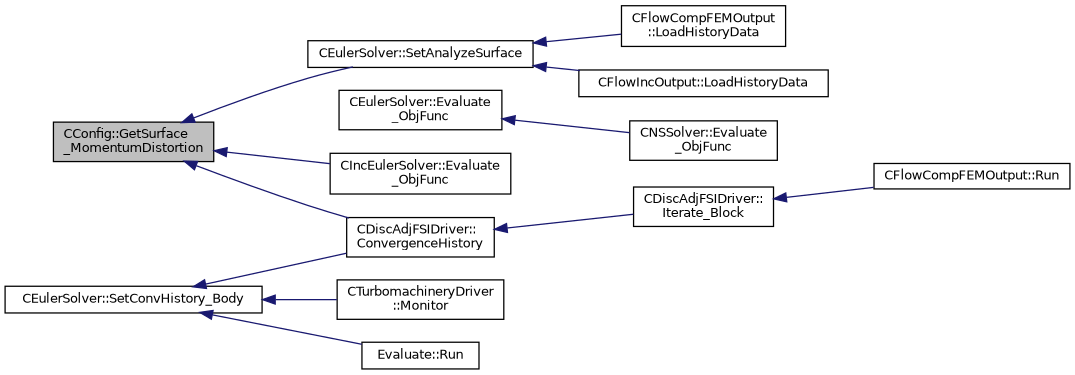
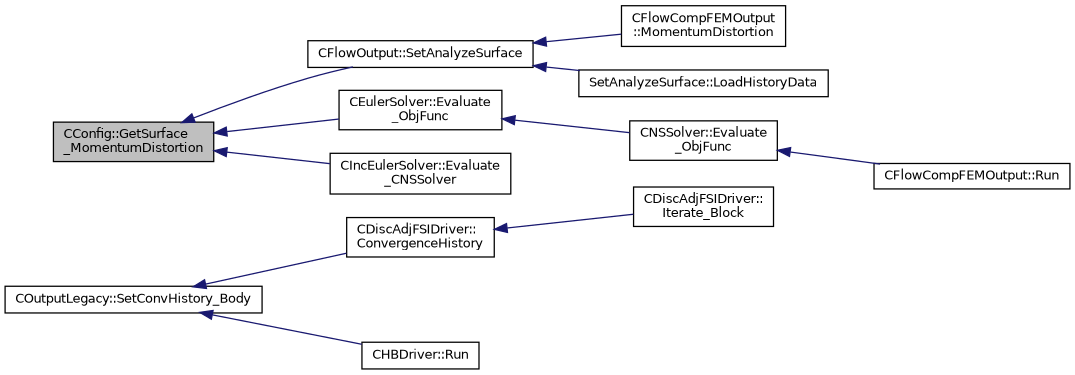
node "CFlowCompFEMOutput ::LoadHistoryData": label "CFlowCompFEMOutput ::LoadHistoryData" -> "CFlowCompFEMOutput ::MomentumDistortion"
node "CEulerSolver::SetAnalyzeSurface": label "CEulerSolver::SetAnalyzeSurface" -> "CFlowOutput::SetAnalyzeSurface"
node "CFlowIncOutput::LoadHistoryData": label "CFlowIncOutput::LoadHistoryData" -> "SetAnalyzeSurface::LoadHistoryData"
node "CIncEulerSolver::Evaluate _ObjFunc": label "CIncEulerSolver::Evaluate _ObjFunc" -> "CIncEulerSolver::Evaluate _CNSSolver"
edge "CFlowCompFEMOutput::Run" -> "CDiscAdjFSIDriver:: Iterate_Block": now "CFlowCompFEMOutput::Run" -> "CNSSolver::Evaluate _ObjFunc"
edge "CDiscAdjFSIDriver:: ConvergenceHistory" -> "CConfig::GetSurface _MomentumDistortion": now "CEulerSolver::Evaluate _ObjFunc" -> "CConfig::GetSurface _MomentumDistortion"
node "CEulerSolver::SetConvHistory_Body": label "CEulerSolver::SetConvHistory_Body" -> "COutputLegacy::SetConvHistory_Body"
node "CTurbomachineryDriver ::Monitor": removed
node "Evaluate::Run": label "Evaluate::Run" -> "CHBDriver::Run"
